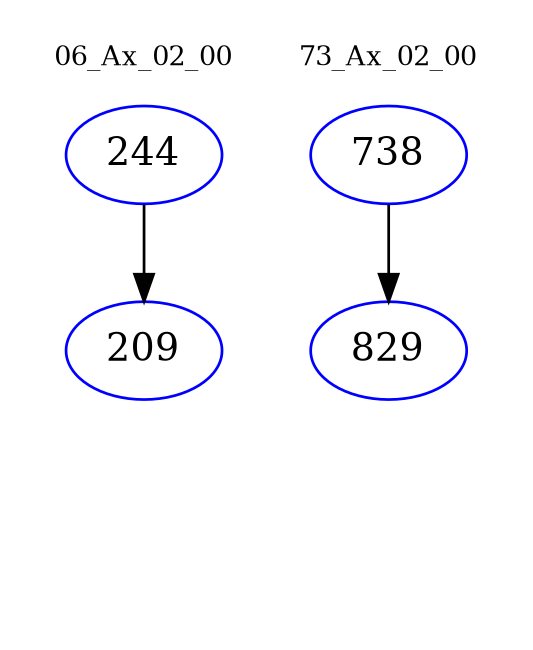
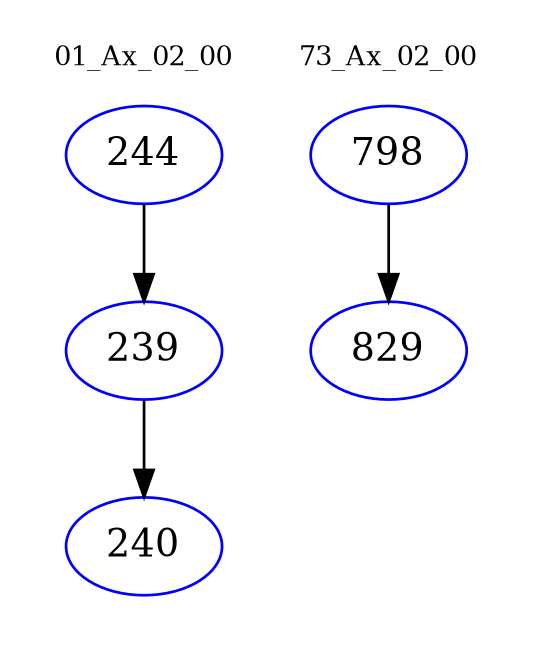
cluster "06_Ax_02_00": label "06_Ax_02_00" -> "01_Ax_02_00"
node "738": label "738" -> "798"
node "209": label "209" -> "239"
node "240": added
